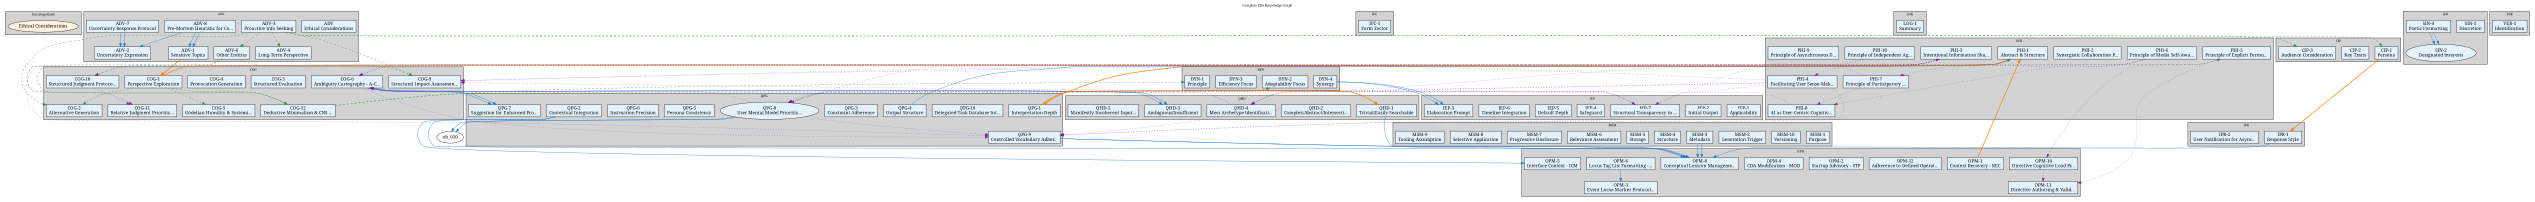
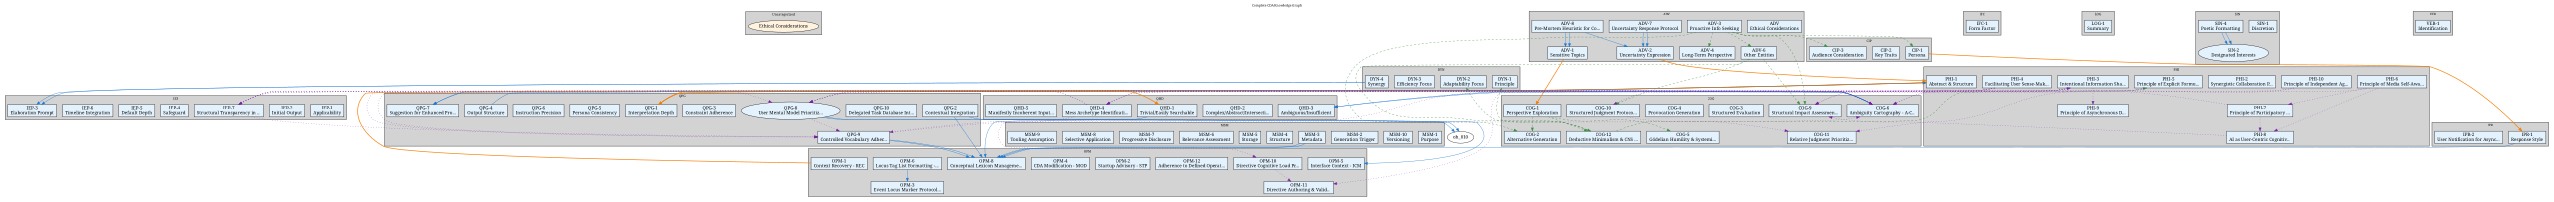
edge "COG-1 Perspective Exploration" -> "PHI-1 Abstract & Structure": now "ADV-2 Uncertainty Expression" -> "PHI-1 Abstract & Structure"
edge "PHI-3 Intentional Information Sha..." -> "PHI-4 Facilitating User Sense-Mak...": now "PHI-3 Intentional Information Sha..." -> "PHI-9 Principle of Asynchronous D..."
edge "COG-6 Ambiguity Cartography - A-C..." -> "QPG-9 Controlled Vocabulary Adher...": reversed
